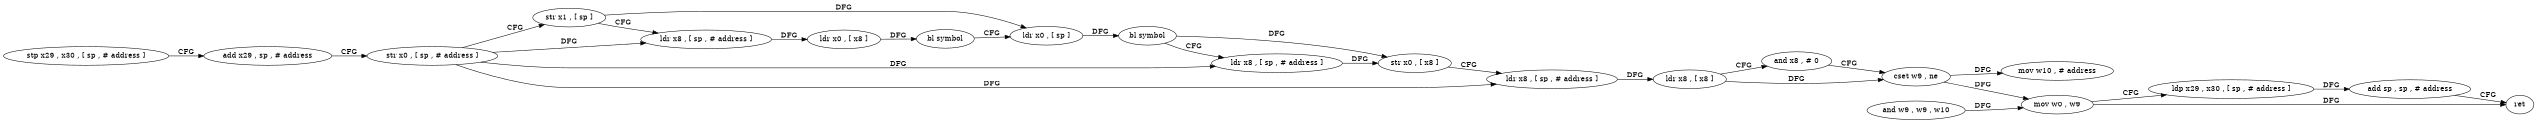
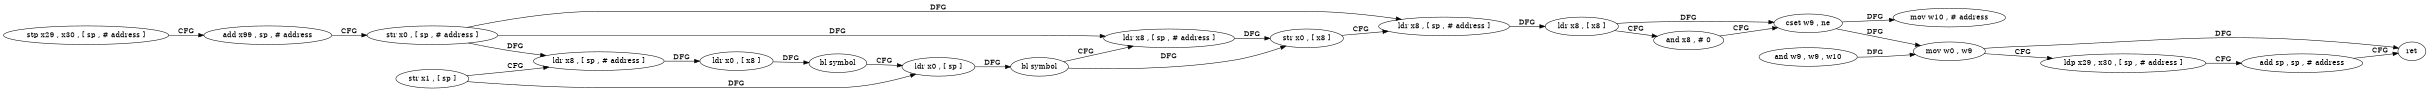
edge "str x0 , [ sp , # address ]" -> "str x1 , [ sp ]": removed, label "CFG"
node "add x29 , sp , # address": label "add x29 , sp , # address" -> "add x99 , sp , # address"
edge "ldp x29 , x30 , [ sp , # address ]" -> "add sp , sp , # address": label "DFG" -> "CFG"
